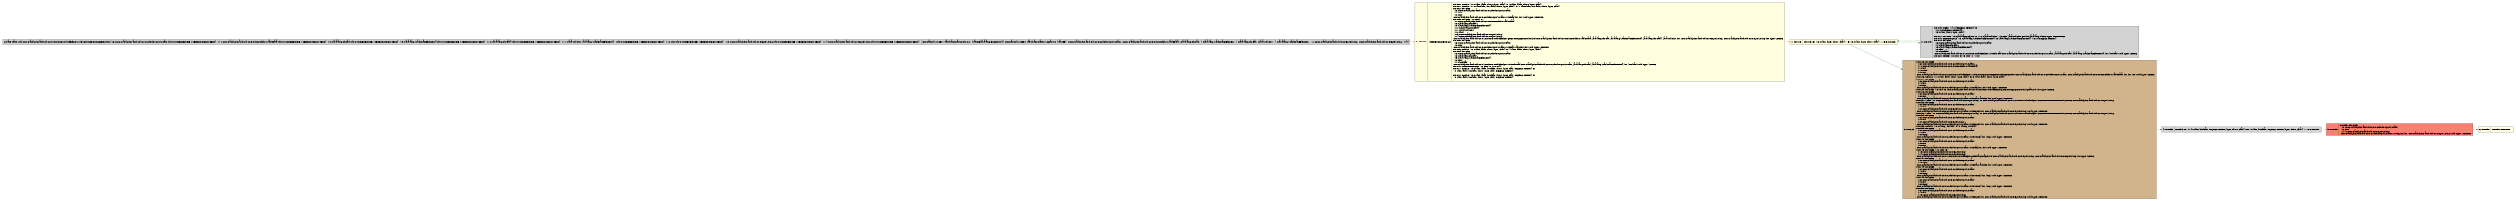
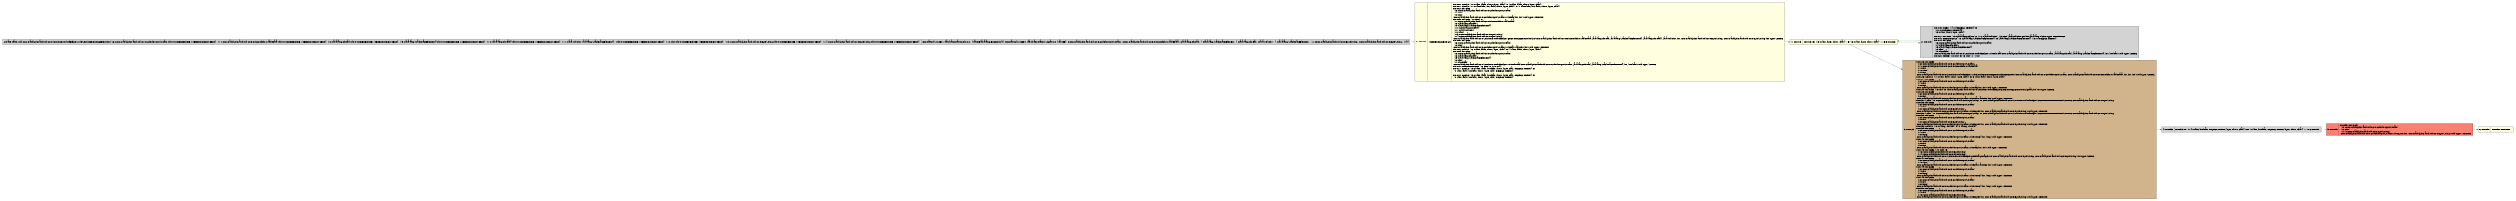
edge "0: 0x0000" -> "1: 0x0013": color darkorange -> darkgreen
